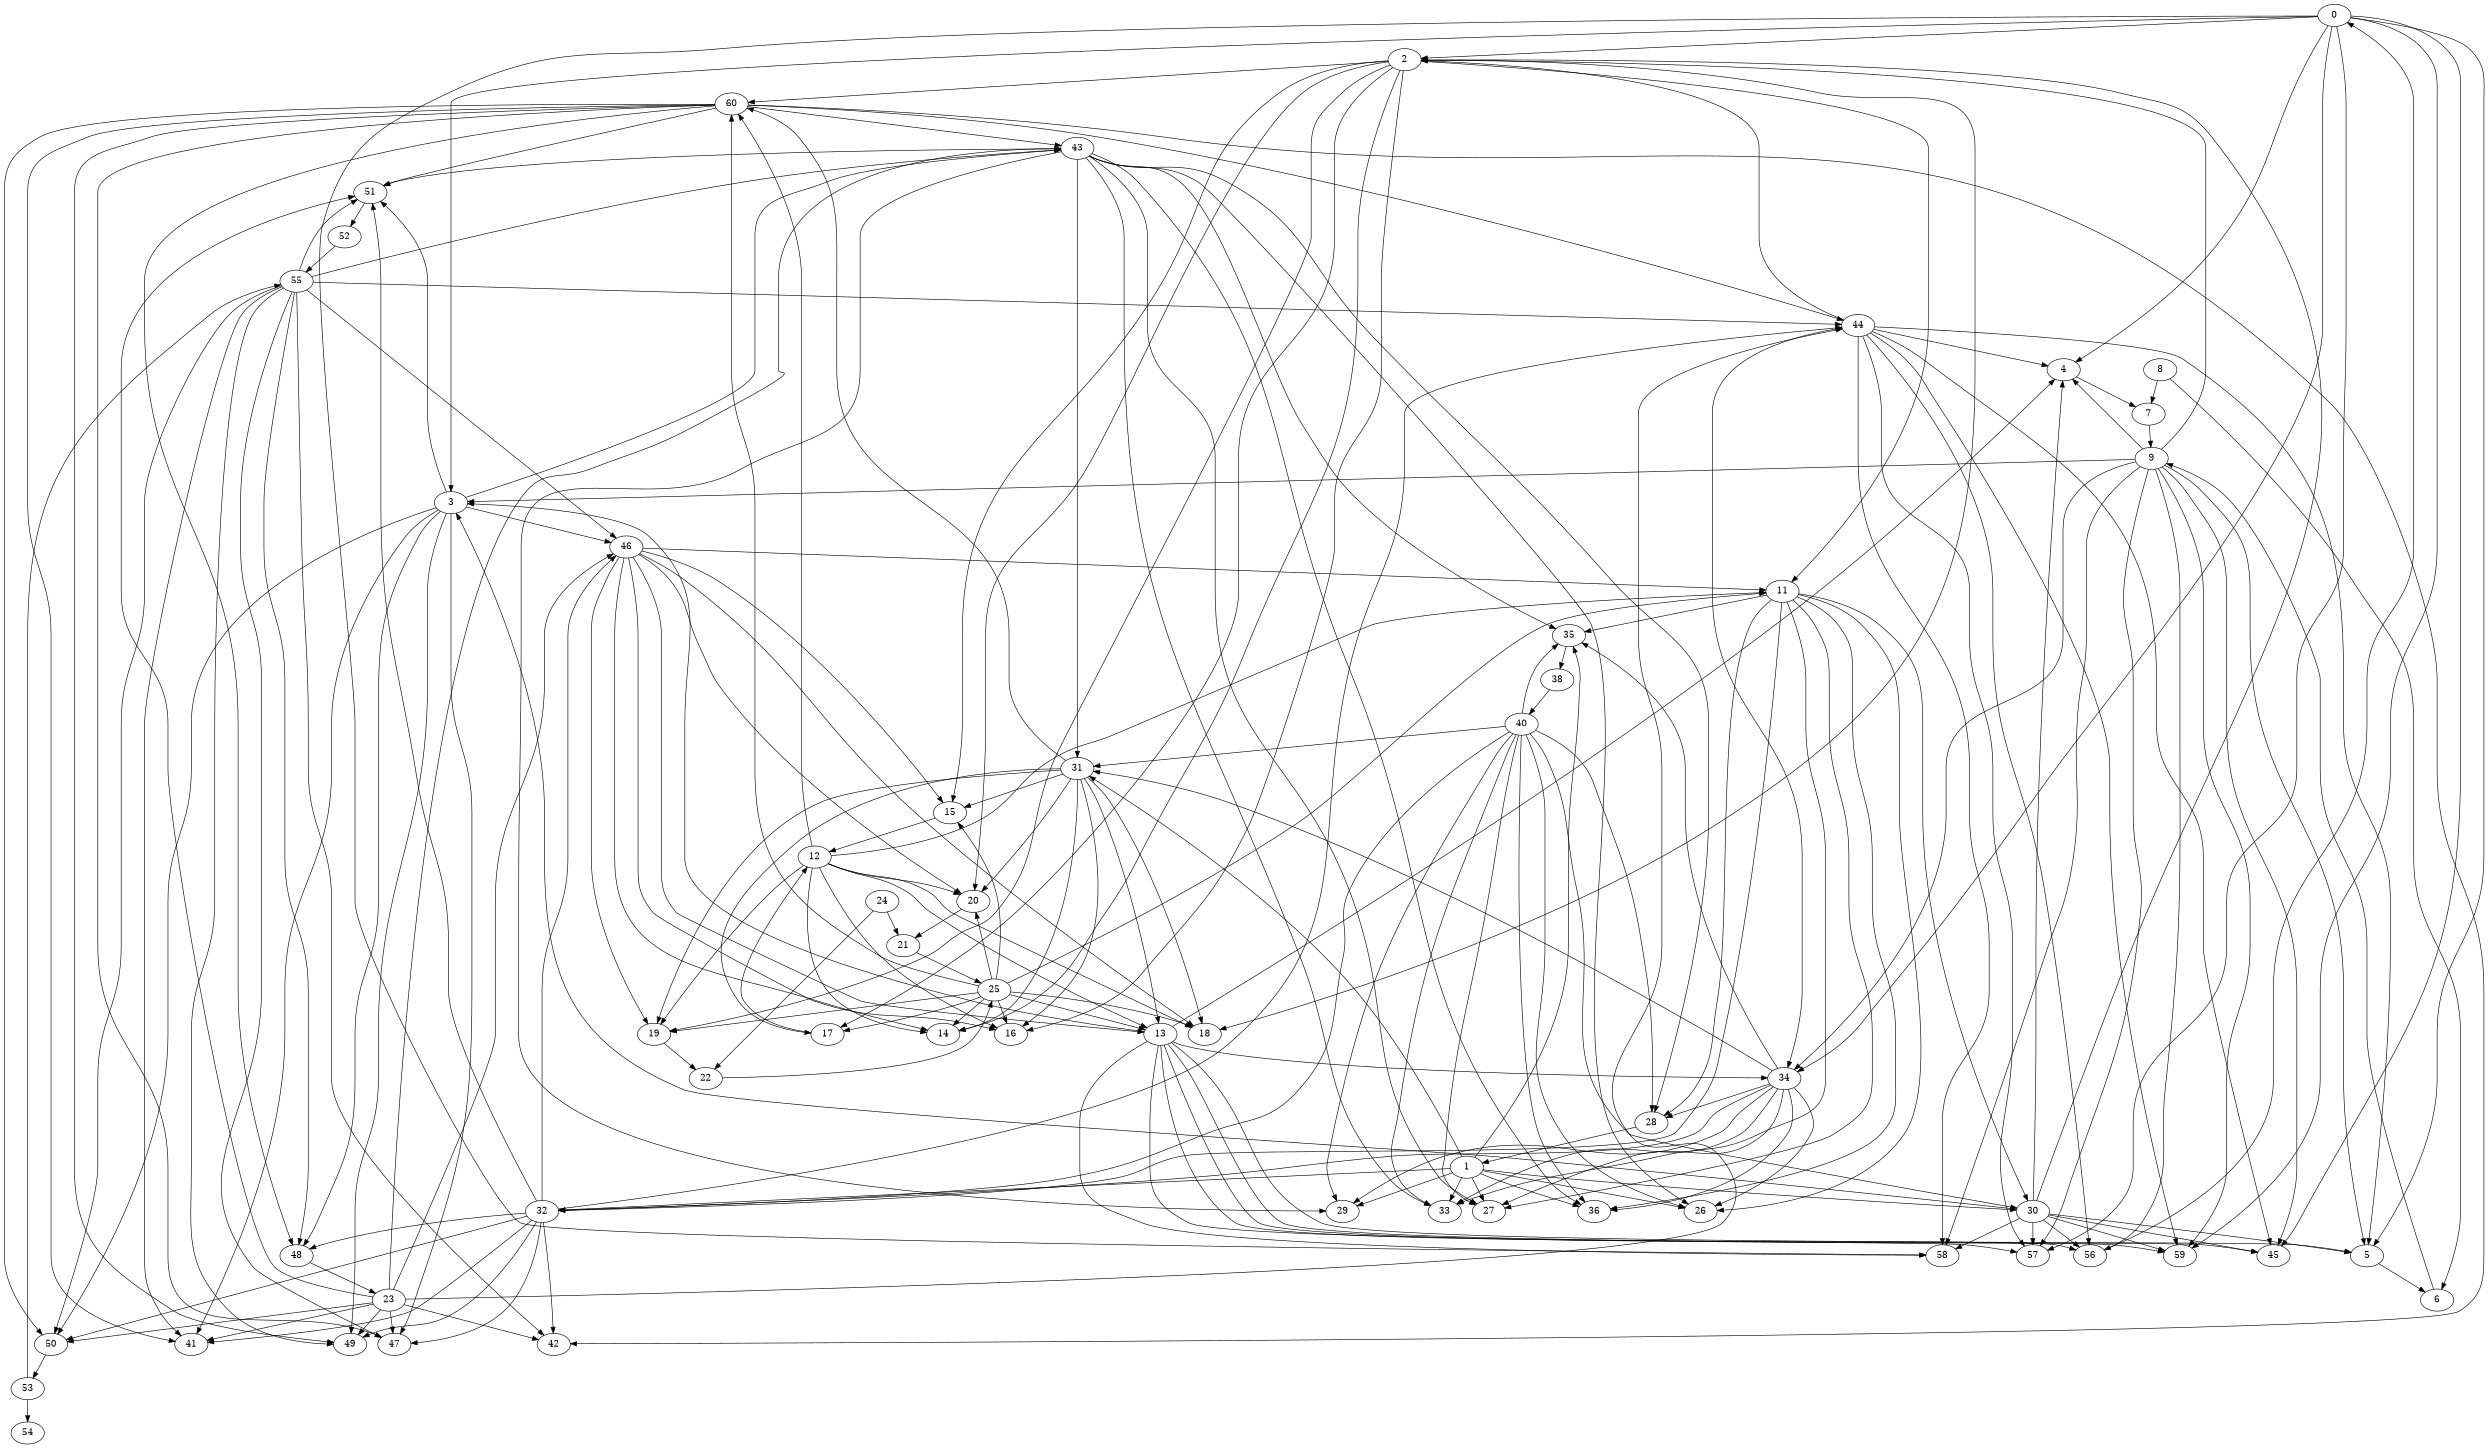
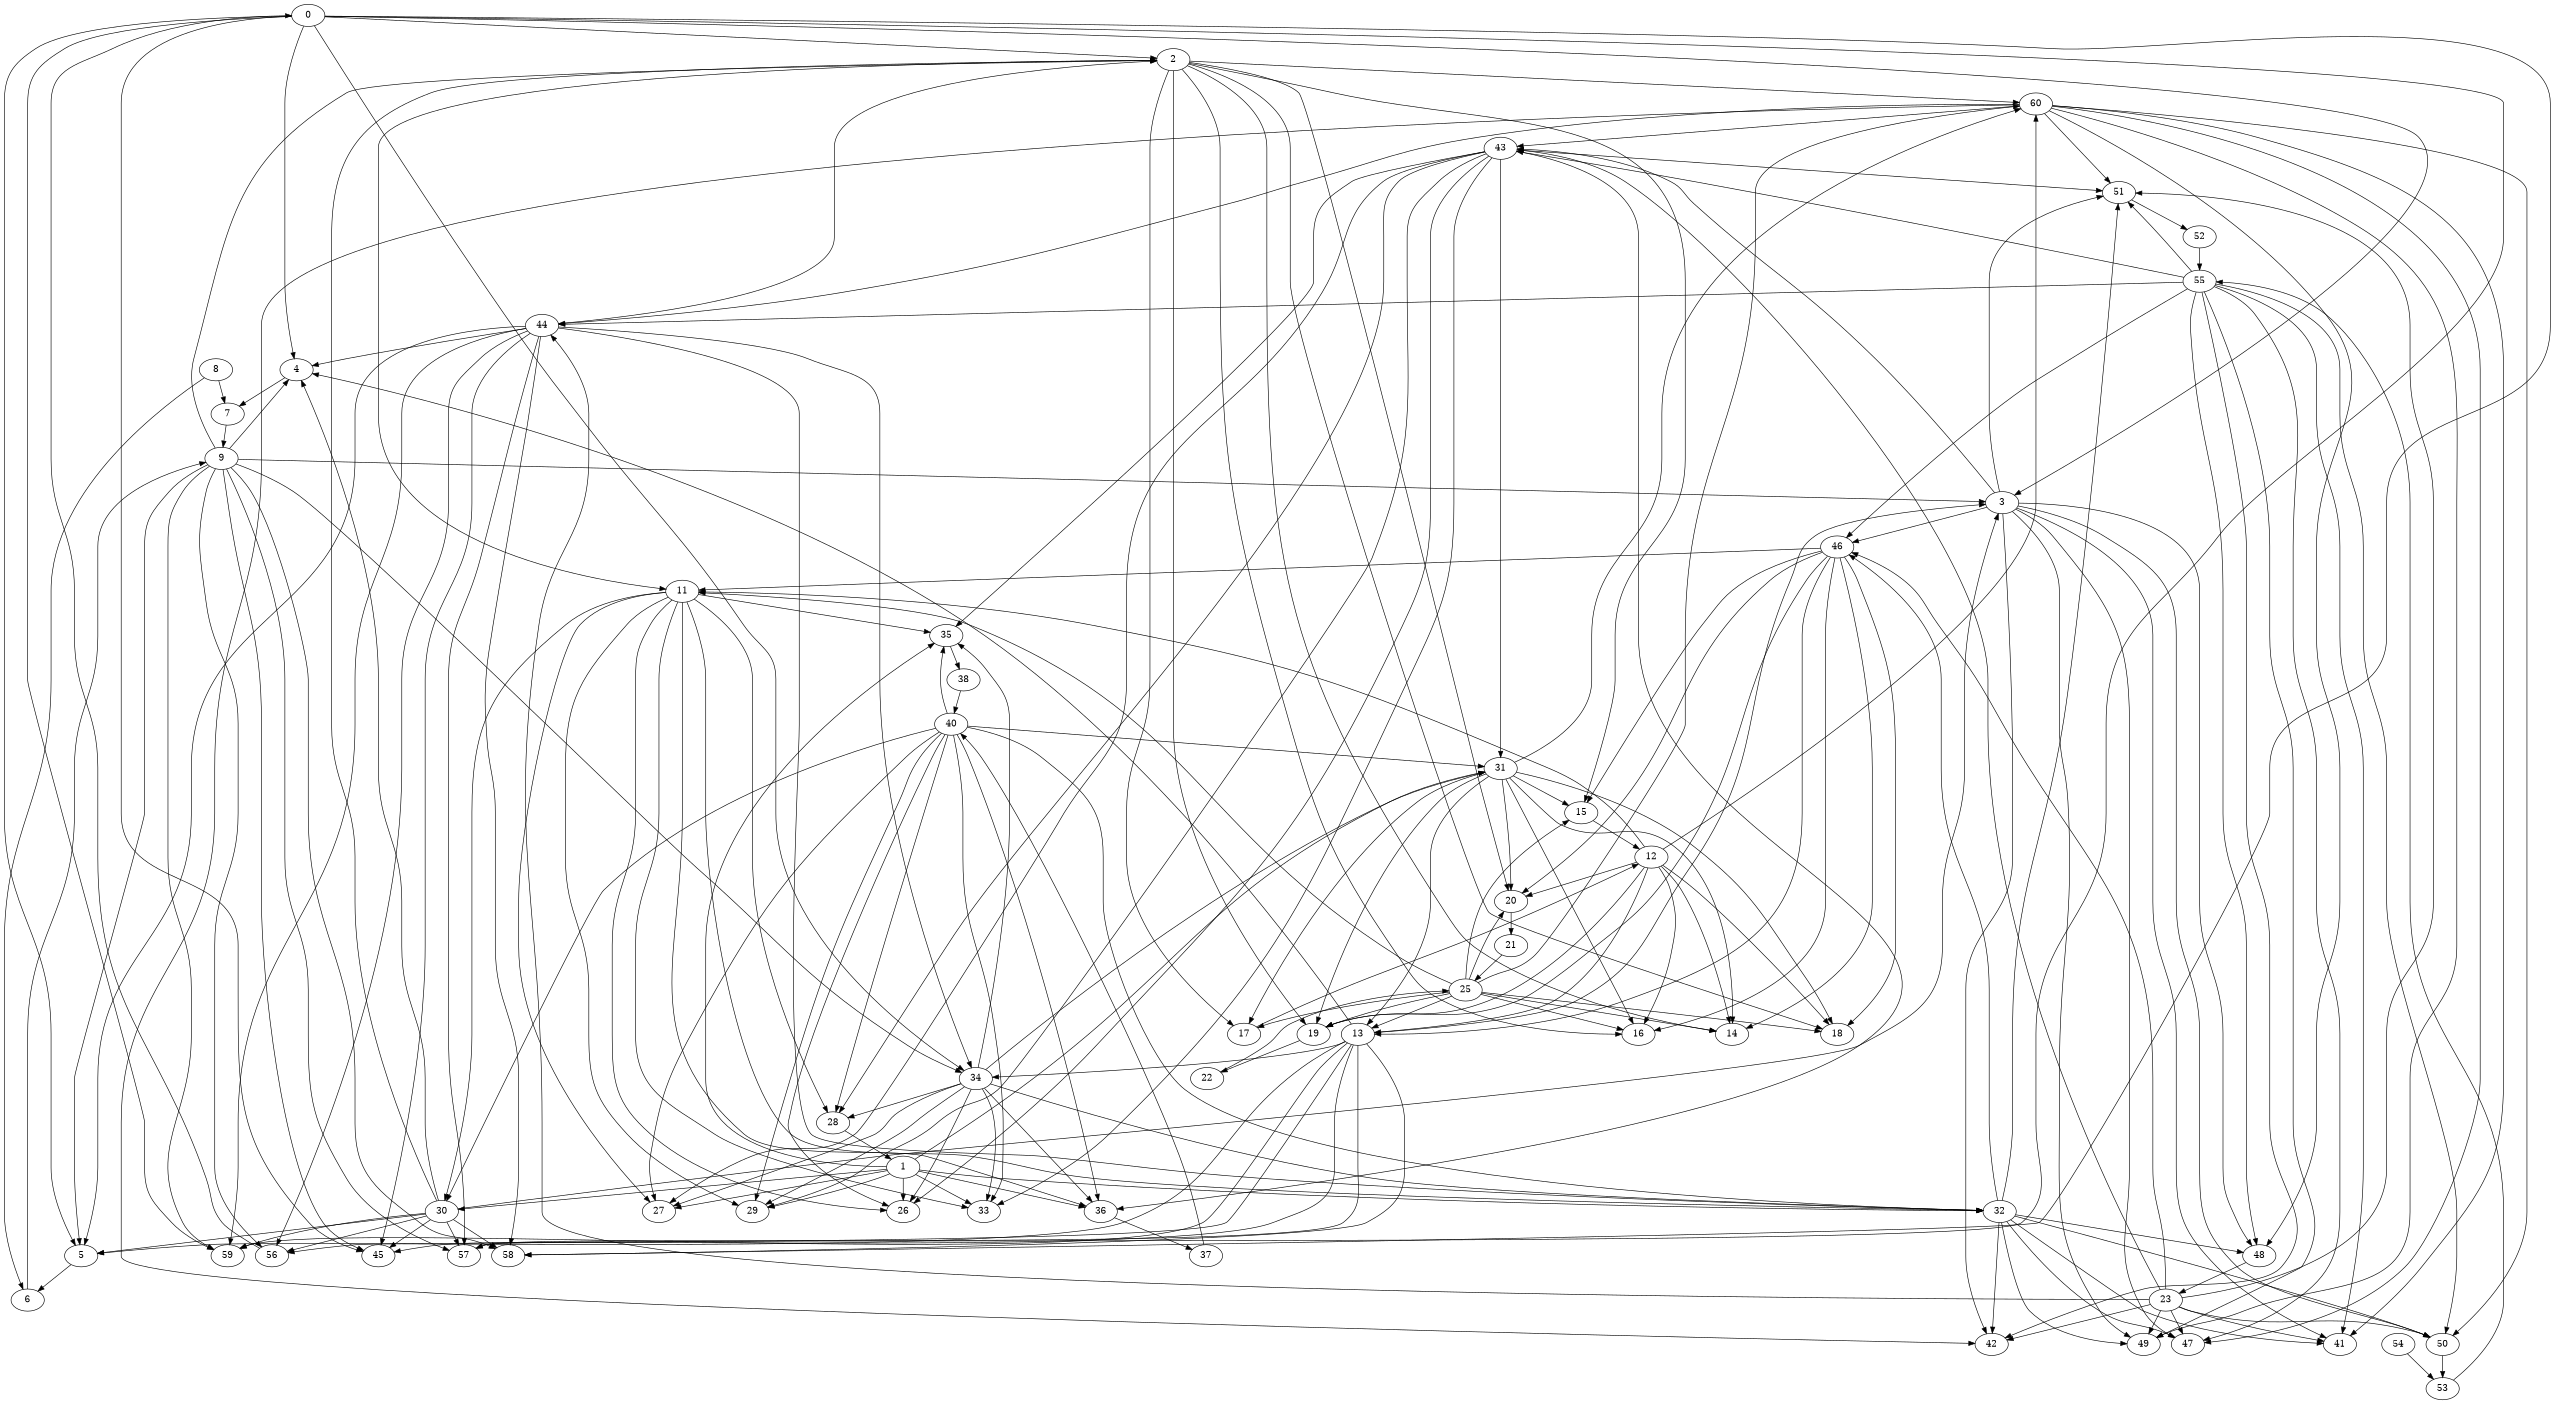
edge "32" -> "44": reversed
node "24": removed
edge "11" -> "29": added
edge "3" -> "42": added
node "37": added
edge "53" -> "54": reversed
